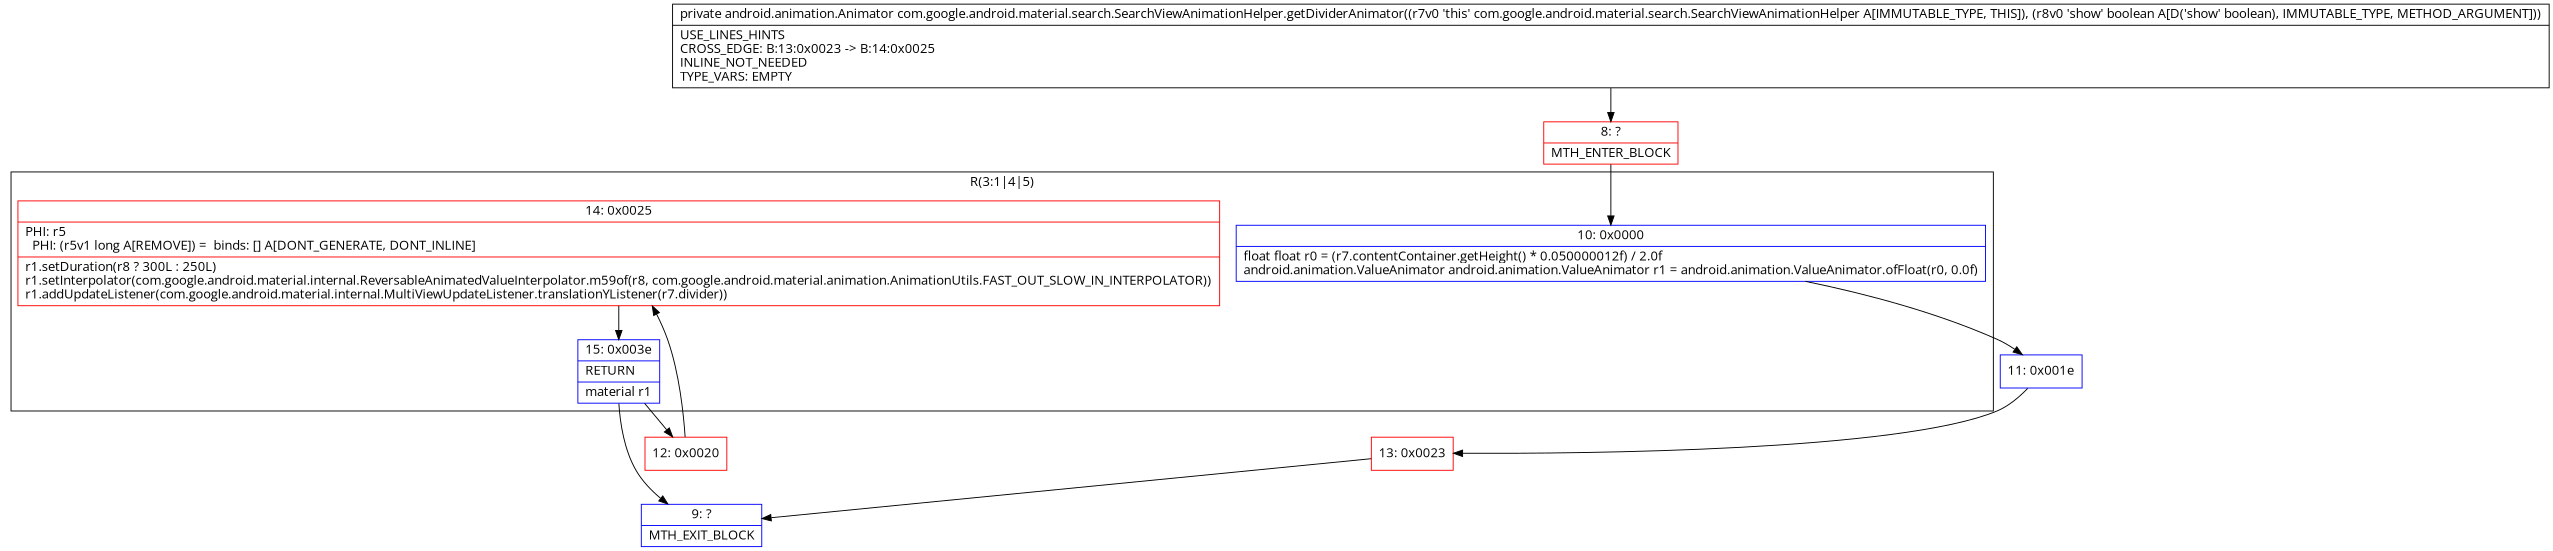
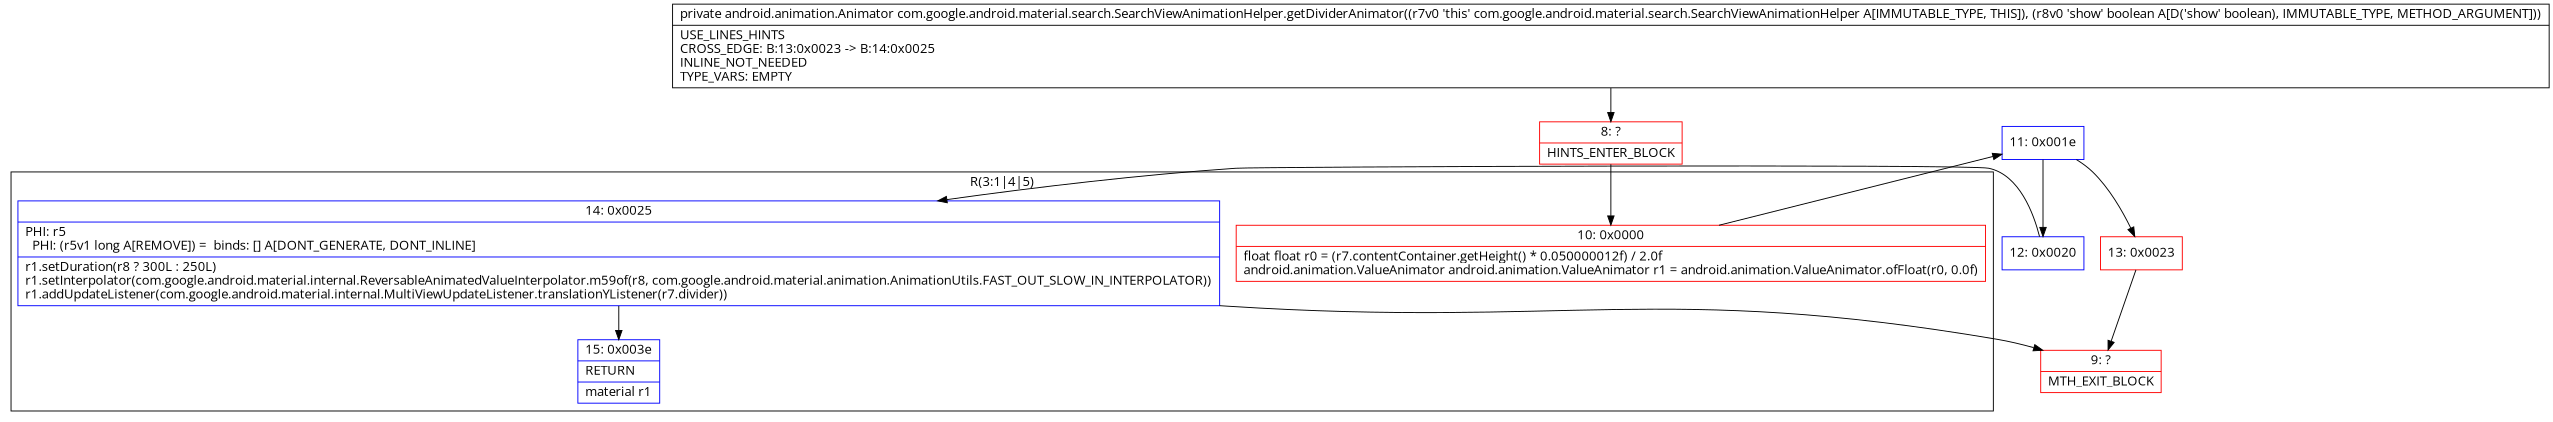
node "8: ?": text "MTH_ENTER_BLOCK" -> "HINTS_ENTER_BLOCK"
node "14: 0x0025": color red -> blue
node "10: 0x0000": color blue -> red
edge "15: 0x003e" -> "12: 0x0020": now "11: 0x001e" -> "12: 0x0020"
node "12: 0x0020": color red -> blue
edge "15: 0x003e" -> "9: ?": now "14: 0x0025" -> "9: ?"
node "9: ?": color blue -> red
